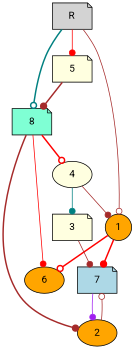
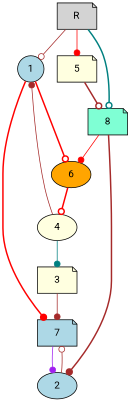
edge "5" -> "8": arrowhead dot -> odot
edge "8" -> "4": now "6" -> "4"
node "1": fillcolor orange -> lightblue
node "2": fillcolor orange -> lightblue
